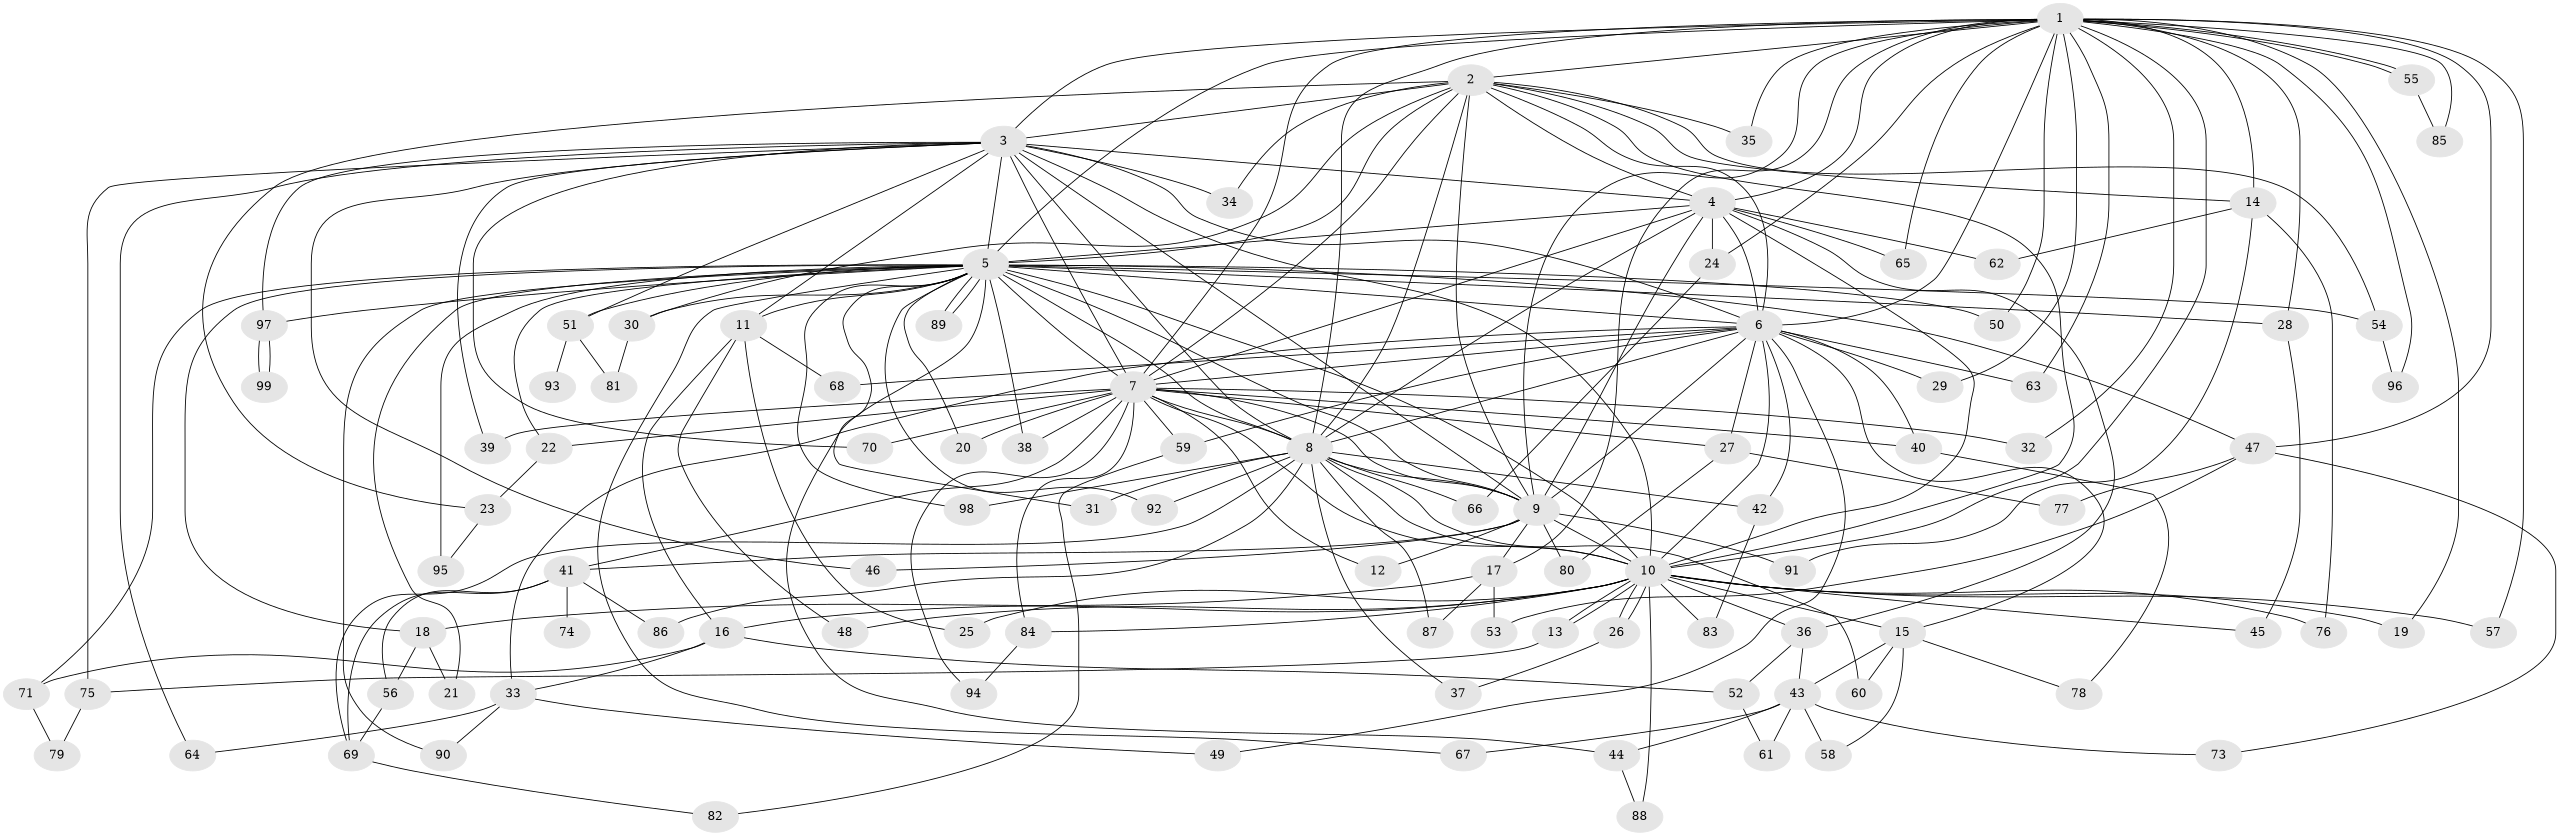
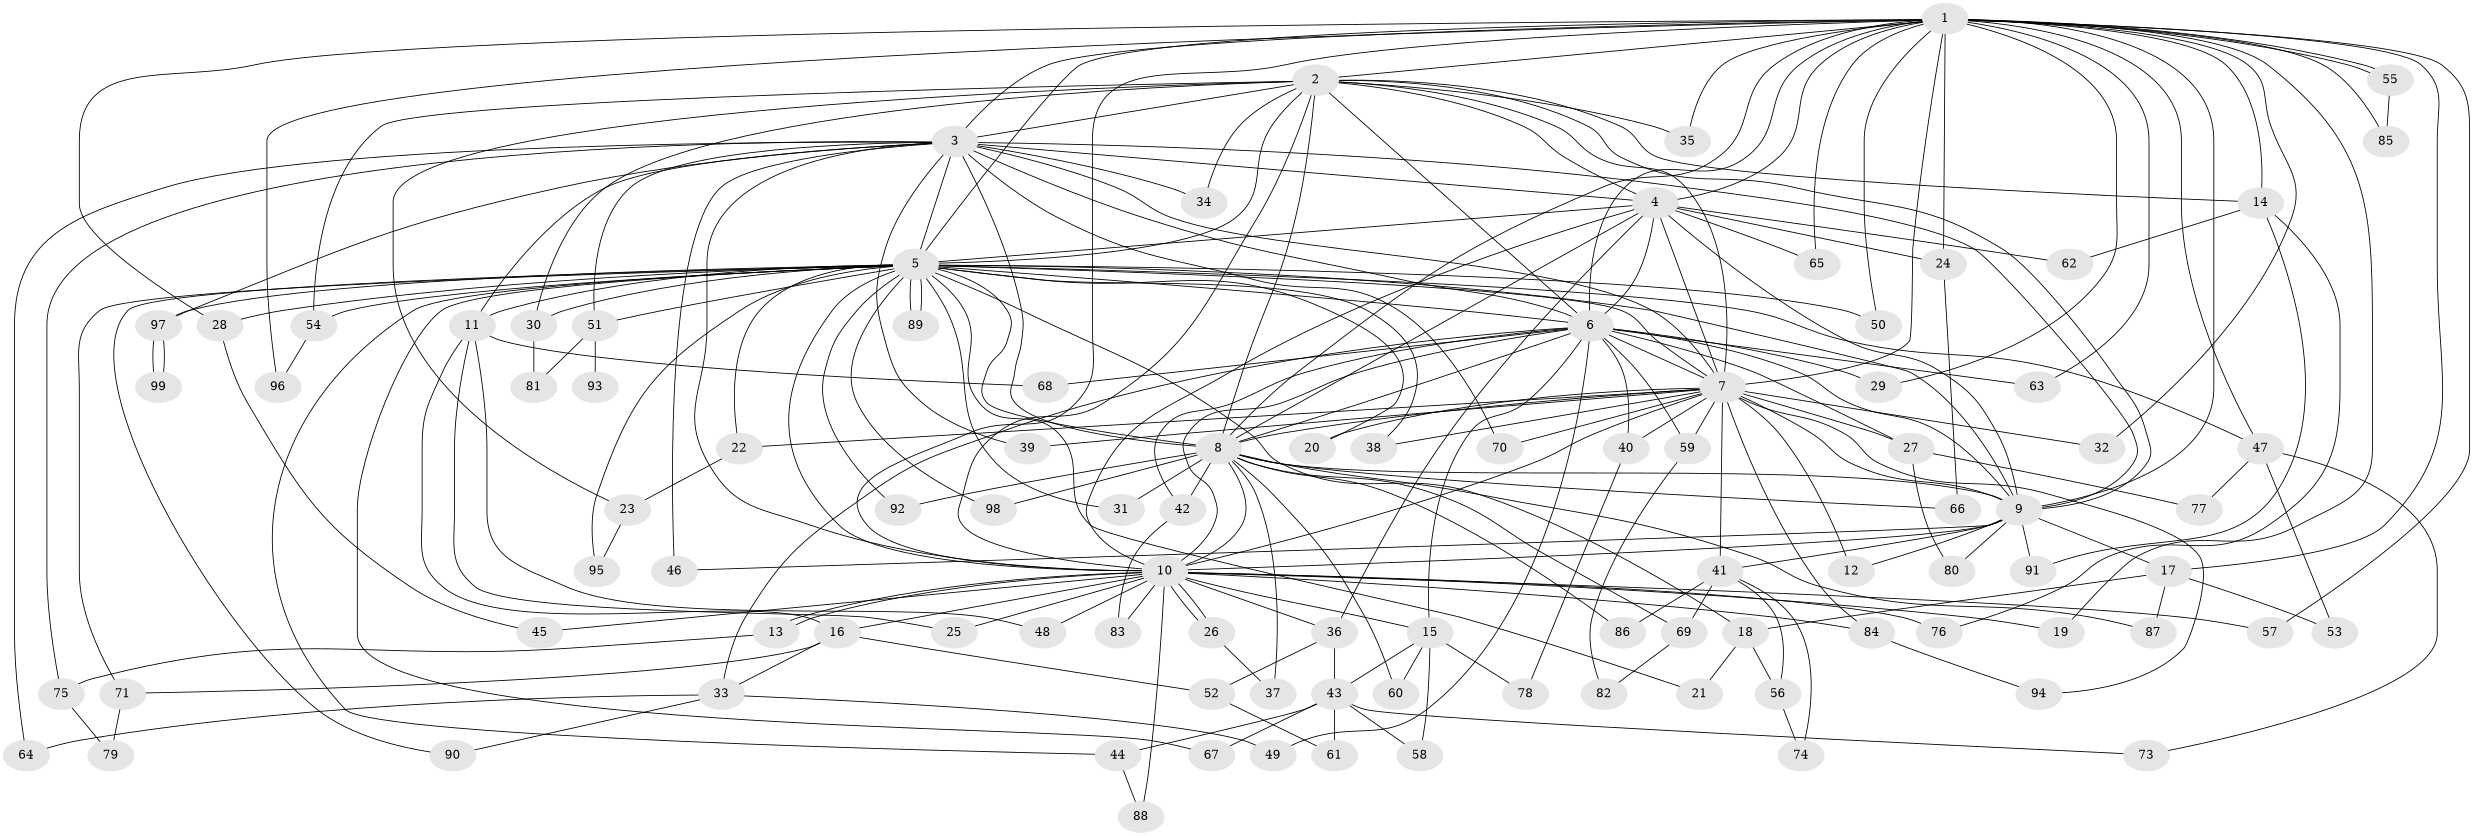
edge "56" -- "69": now "56" -- "74"
